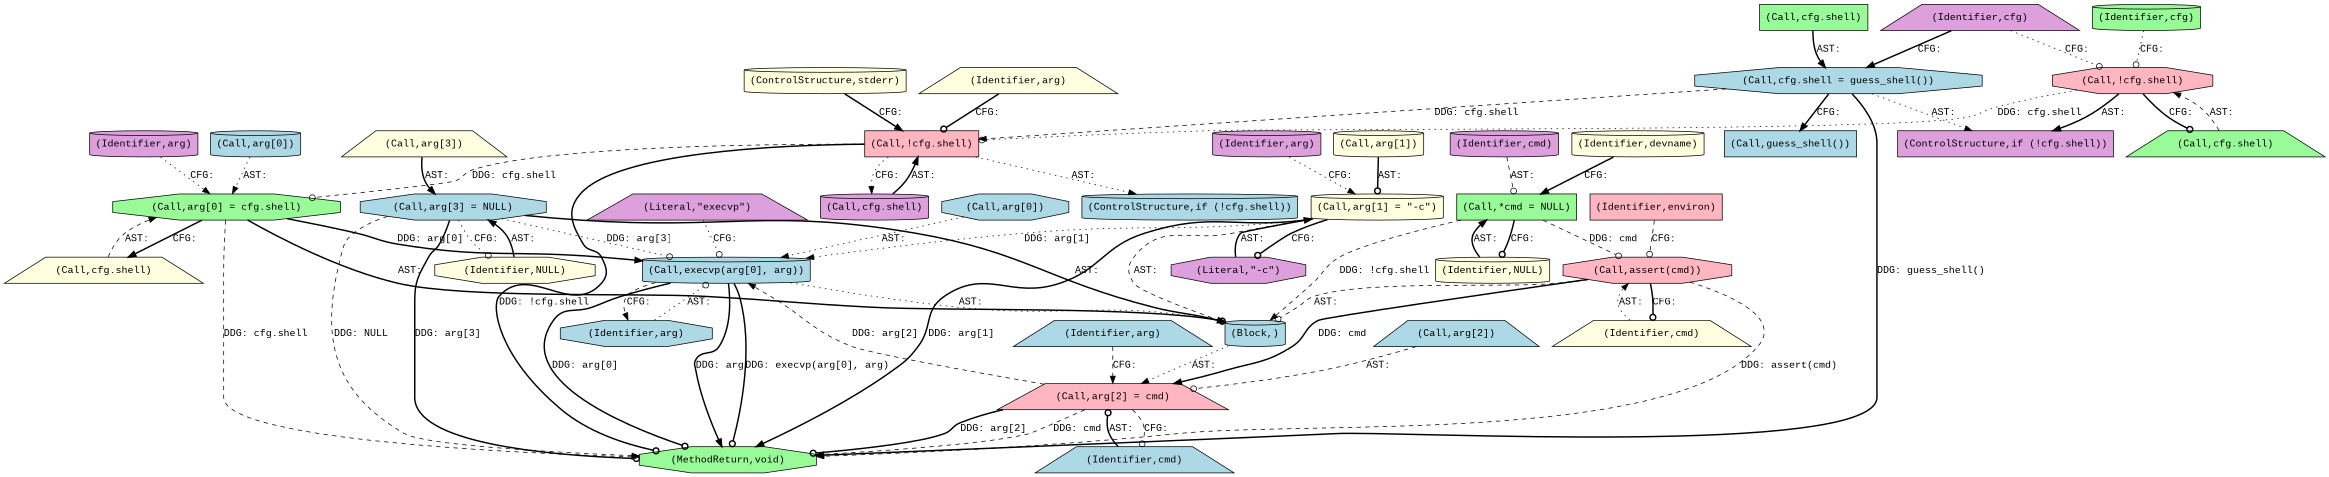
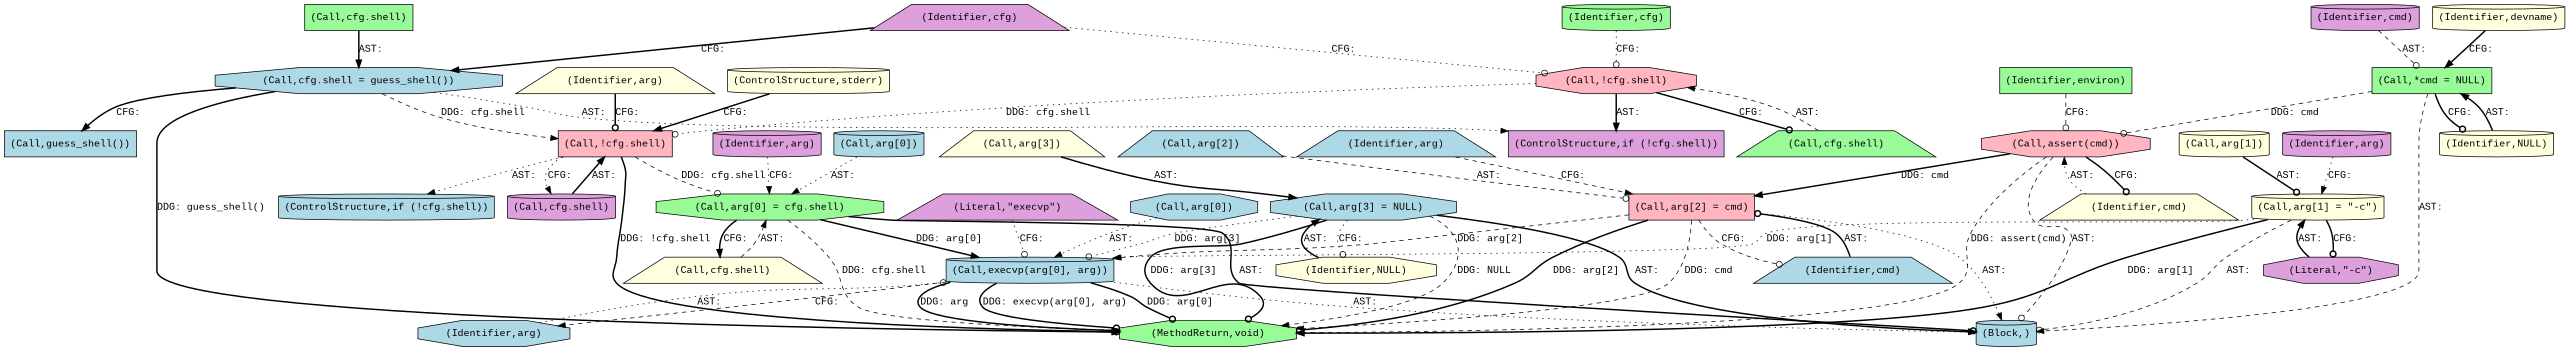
node "(Identifier,environ)": fillcolor lightpink -> palegreen
edge "(Call,*cmd = NULL)" -> "(Block,)": label "DDG: !cfg.shell" -> "AST: "
edge "(Block,)" -> "(Call,arg[2] = cmd)": reversed
node "(Call,arg[2] = cmd)": shape trapezium -> box
